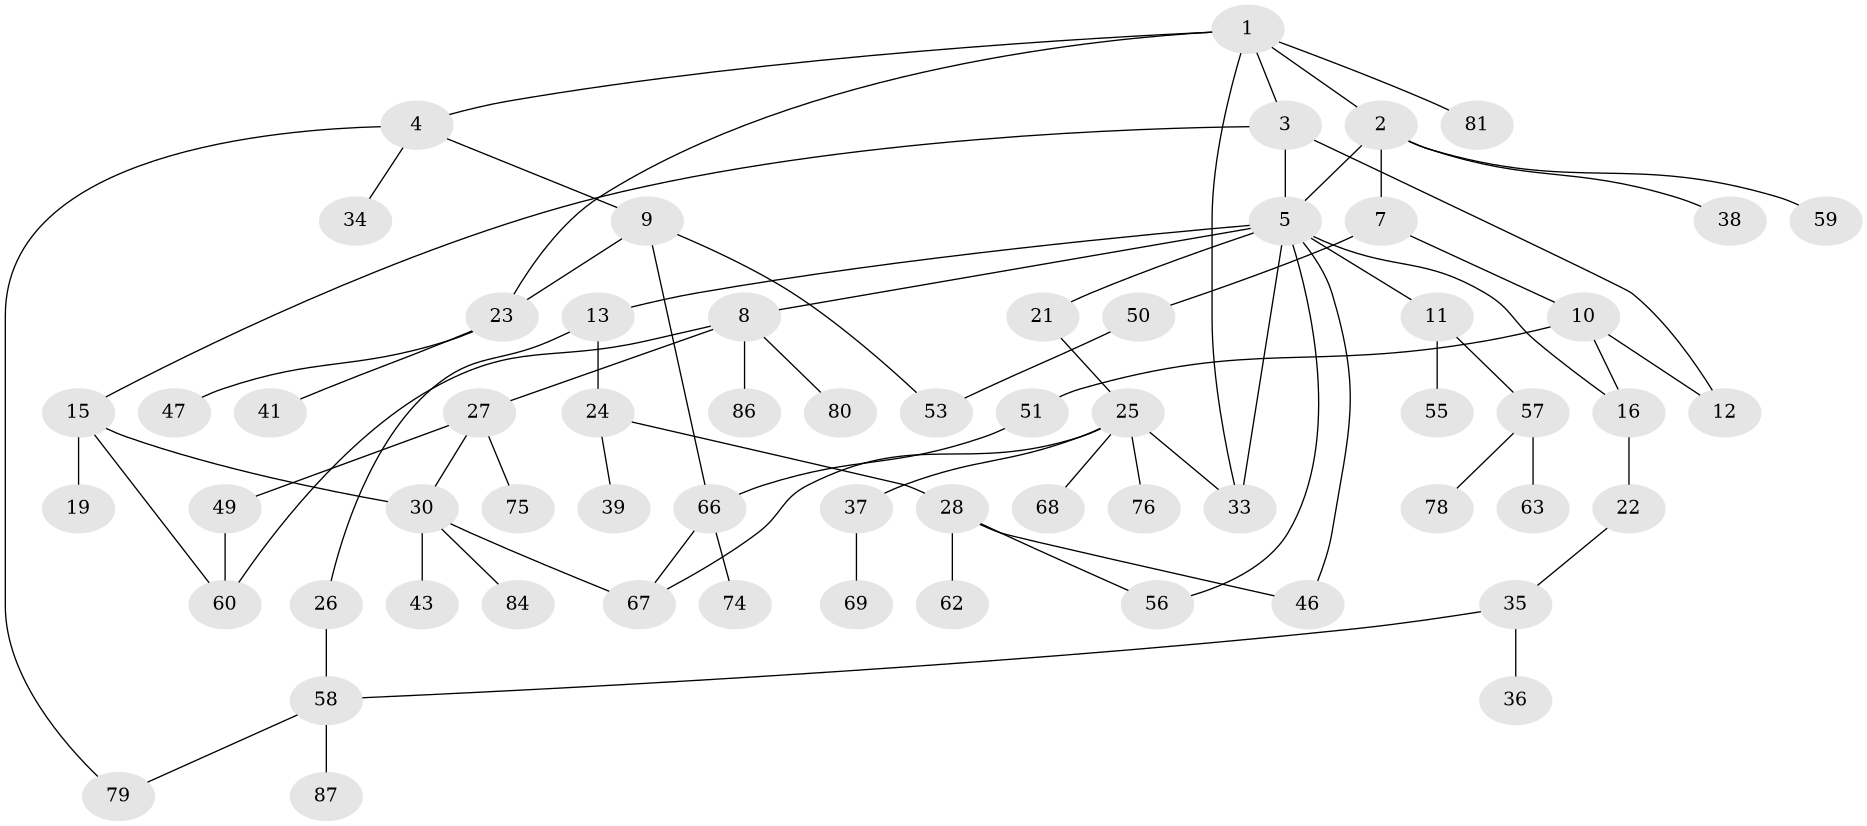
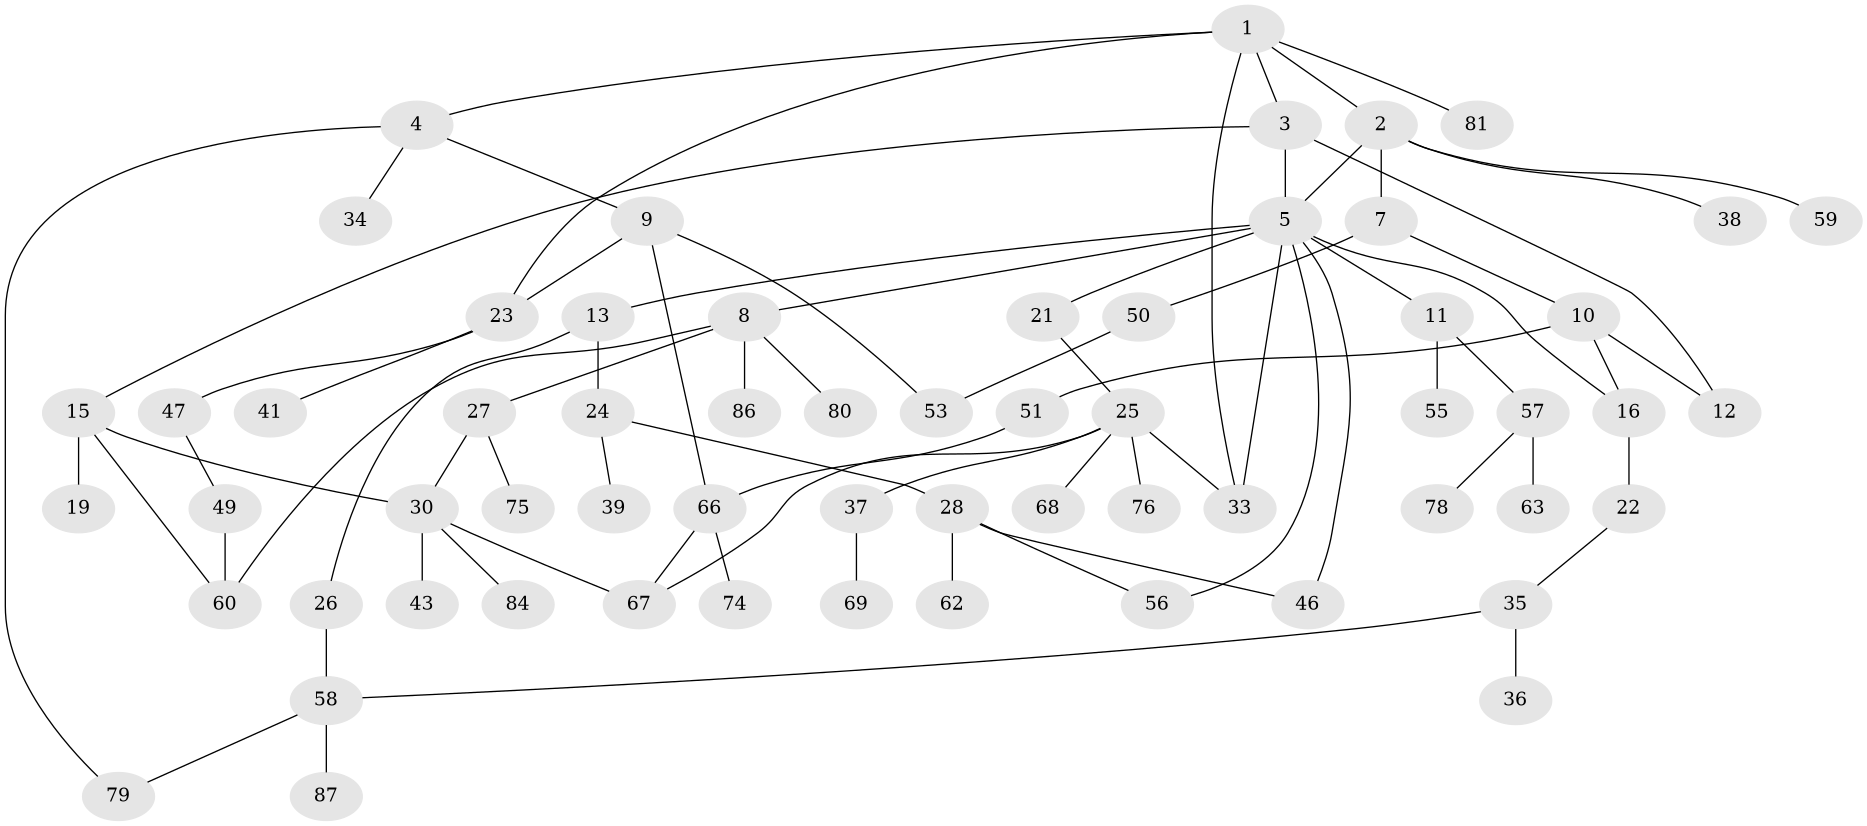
edge "27" -- "49": now "47" -- "49"
